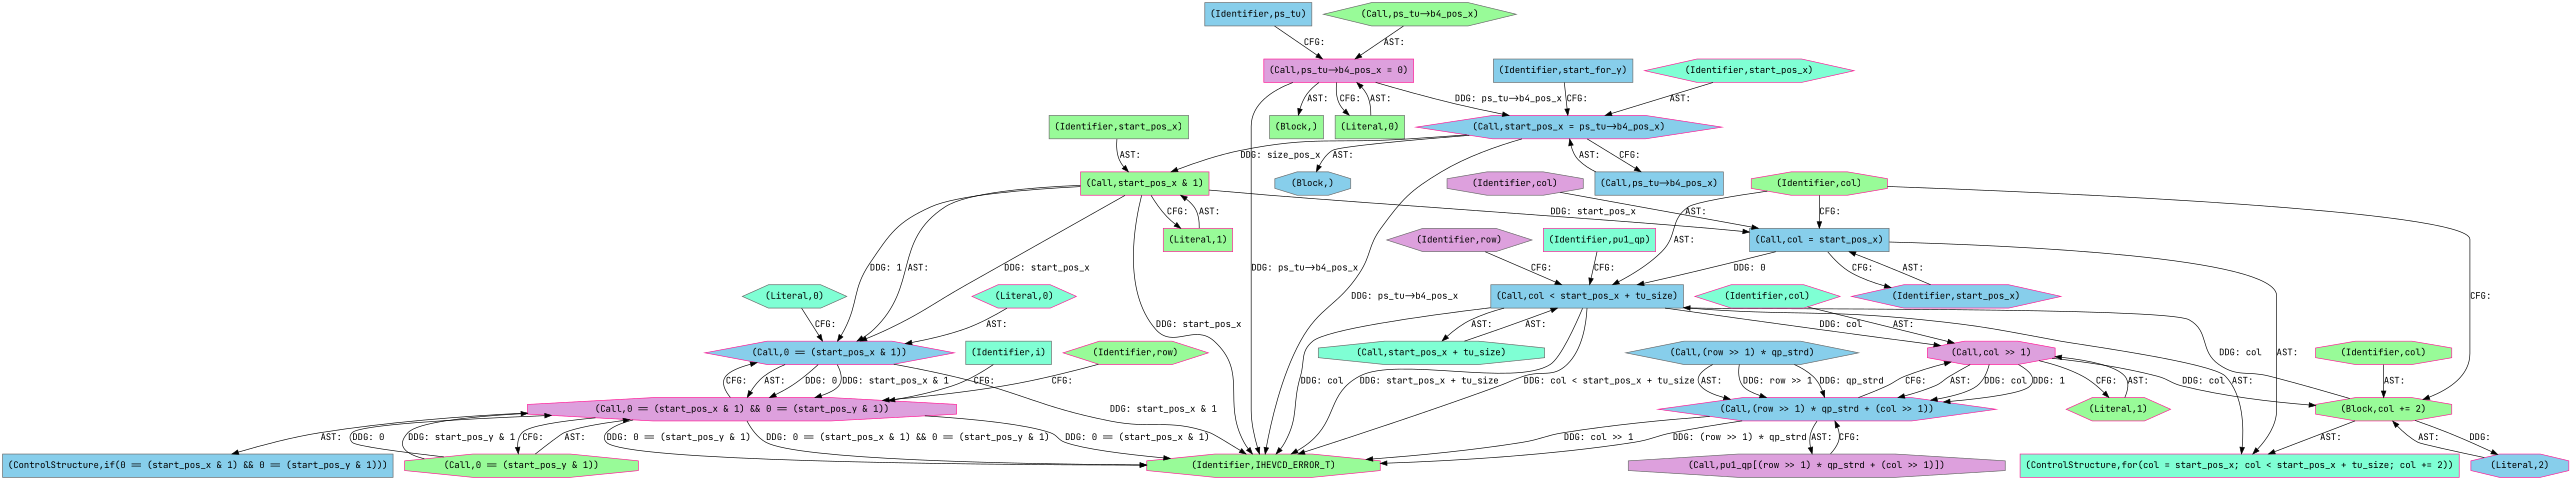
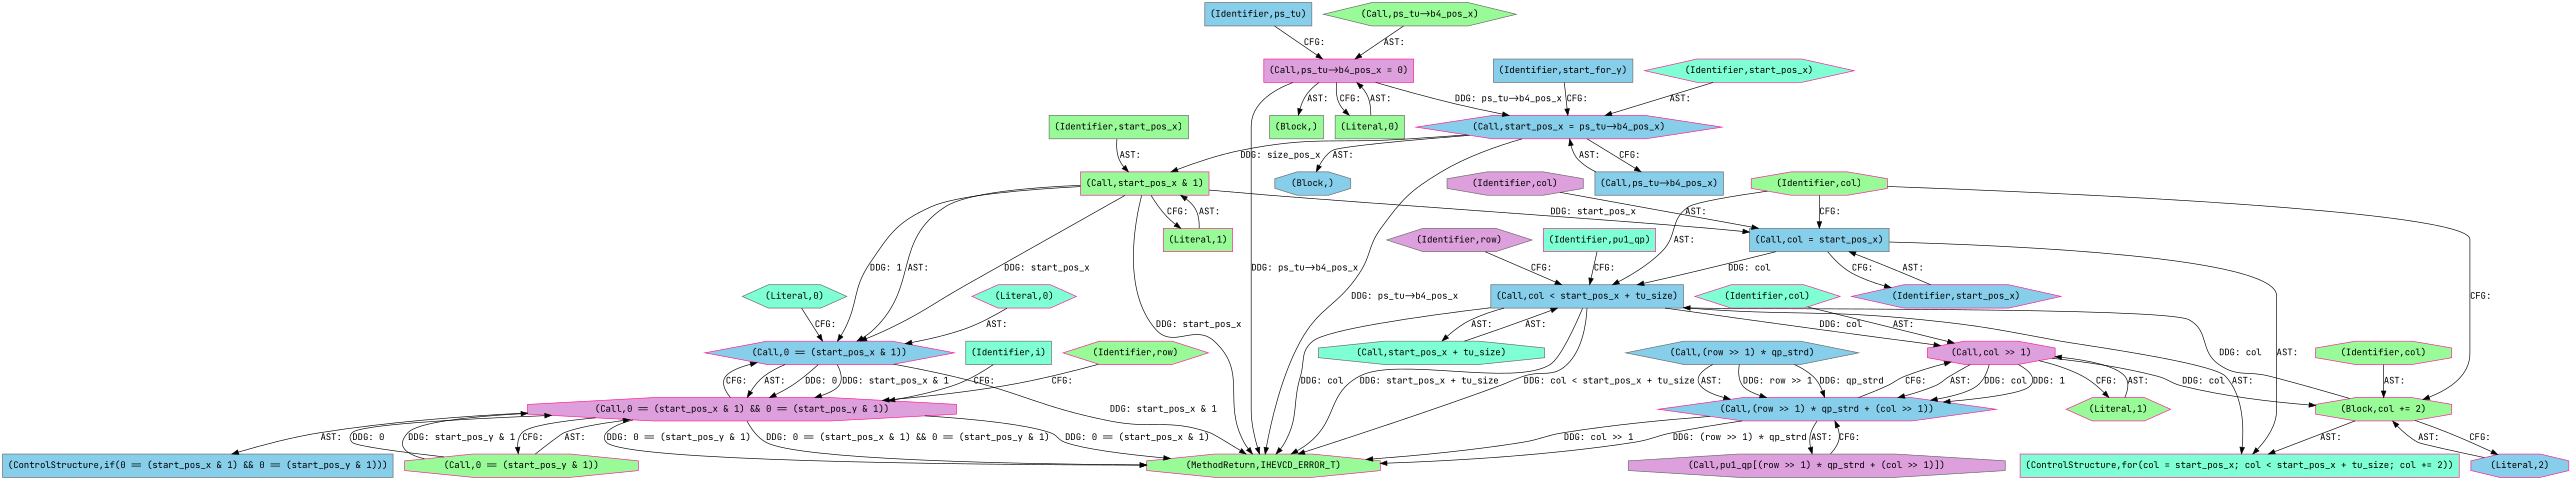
edge "(Call,col = start_pos_x)" -> "(Call,col < start_pos_x + tu_size)": label "DDG: 0" -> "DDG: col"
edge "(Block,col += 2)" -> "(Literal,2)": label "DDG: " -> "CFG: "
node "(Identifier,IHEVCD_ERROR_T)": label "(Identifier,IHEVCD_ERROR_T)" -> "(MethodReturn,IHEVCD_ERROR_T)"
